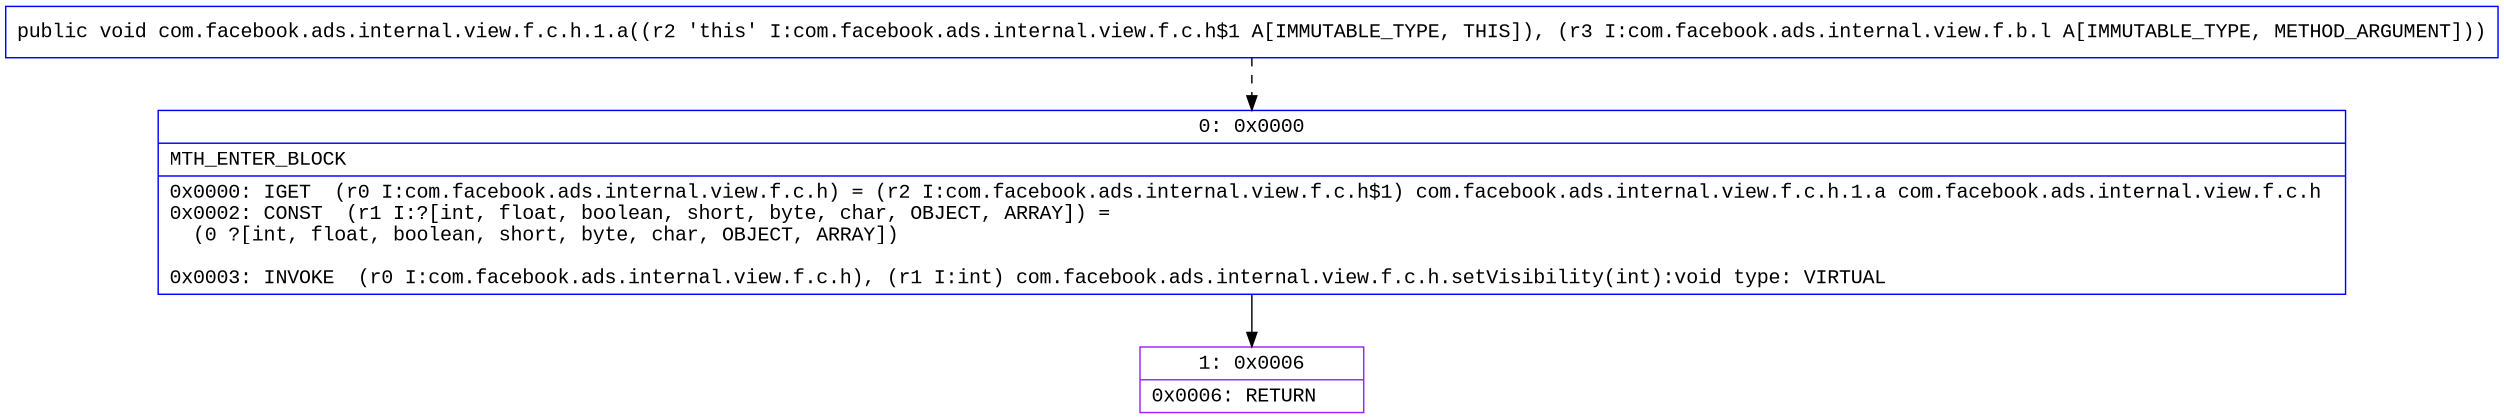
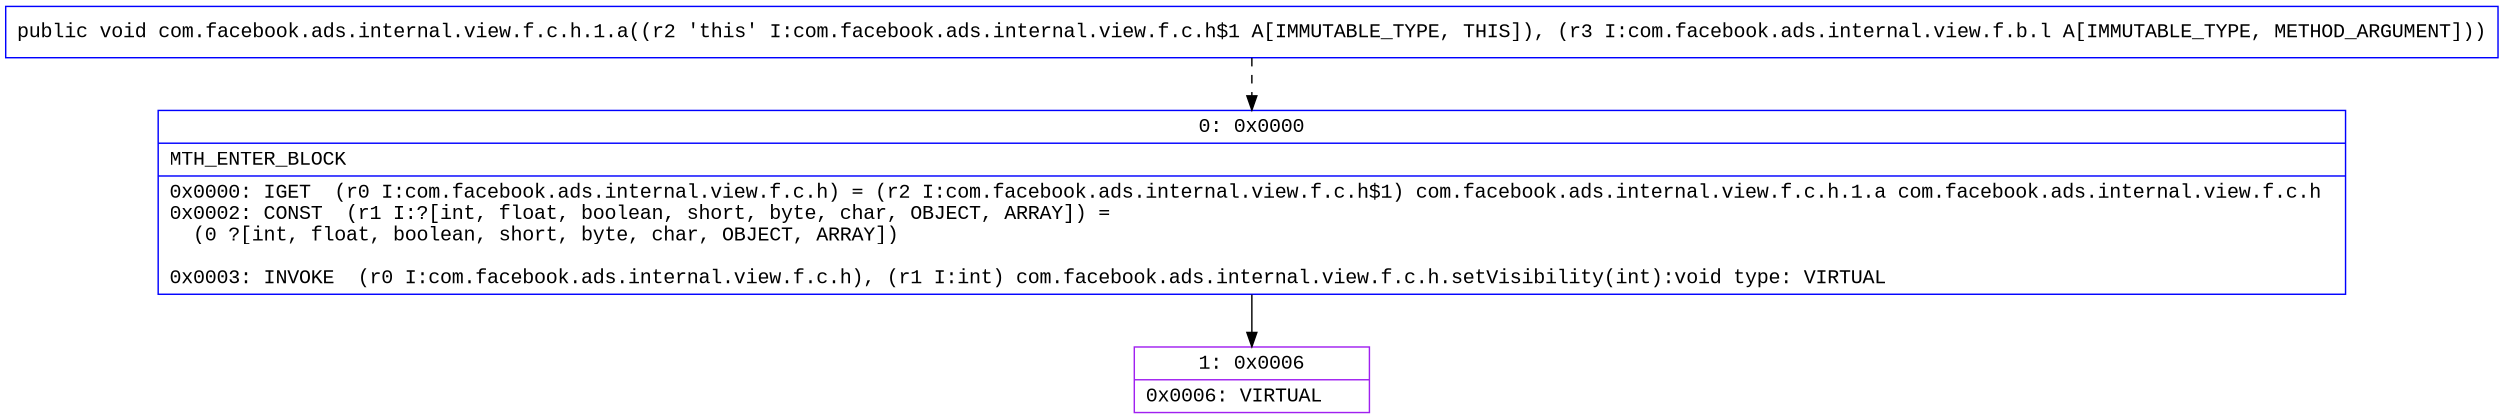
node "1: 0x0006": text "0x0006: RETURN" -> "0x0006: VIRTUAL"
